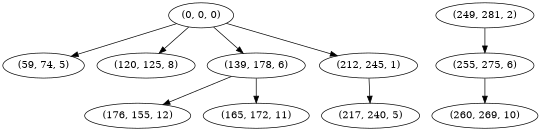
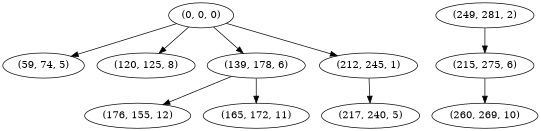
node "(255, 275, 6)": label "(255, 275, 6)" -> "(215, 275, 6)"
